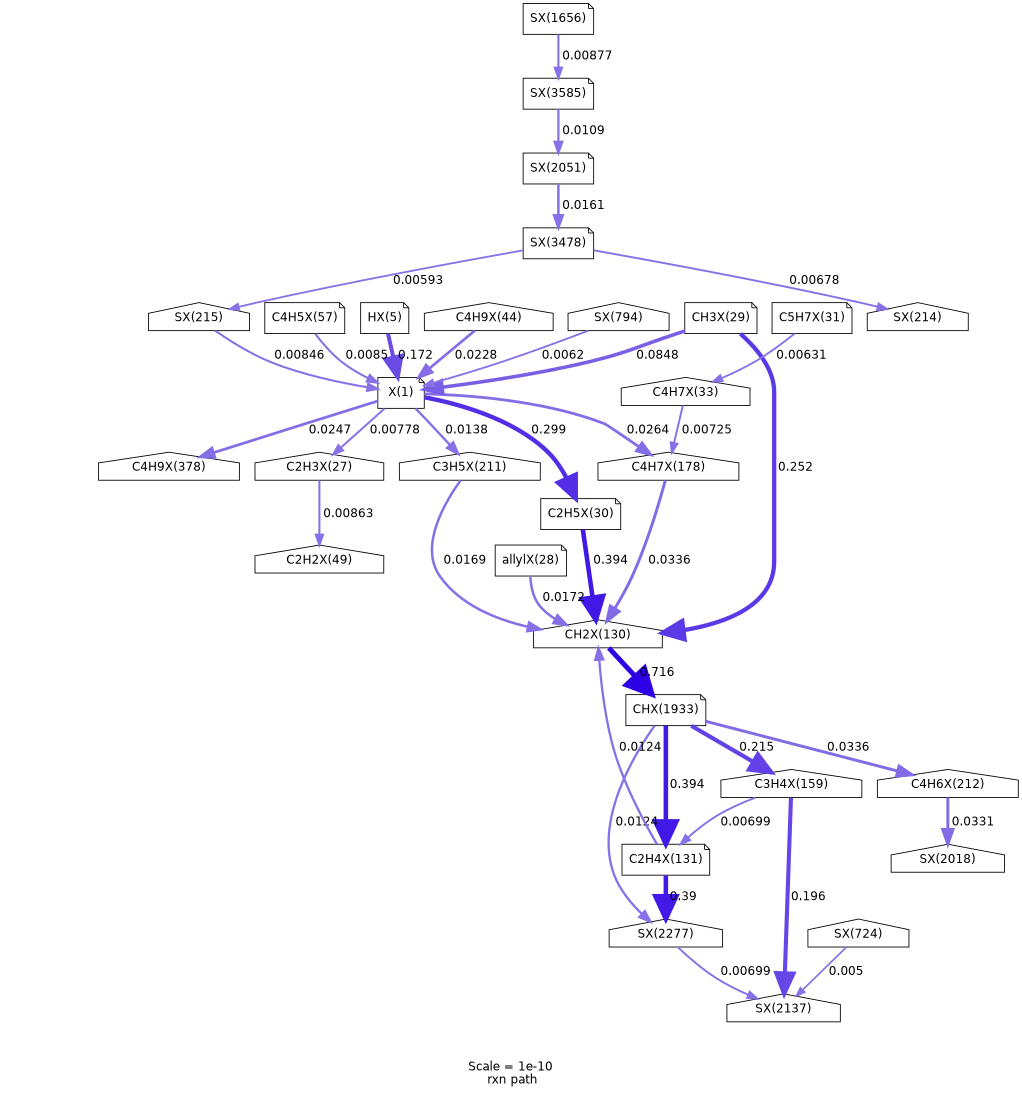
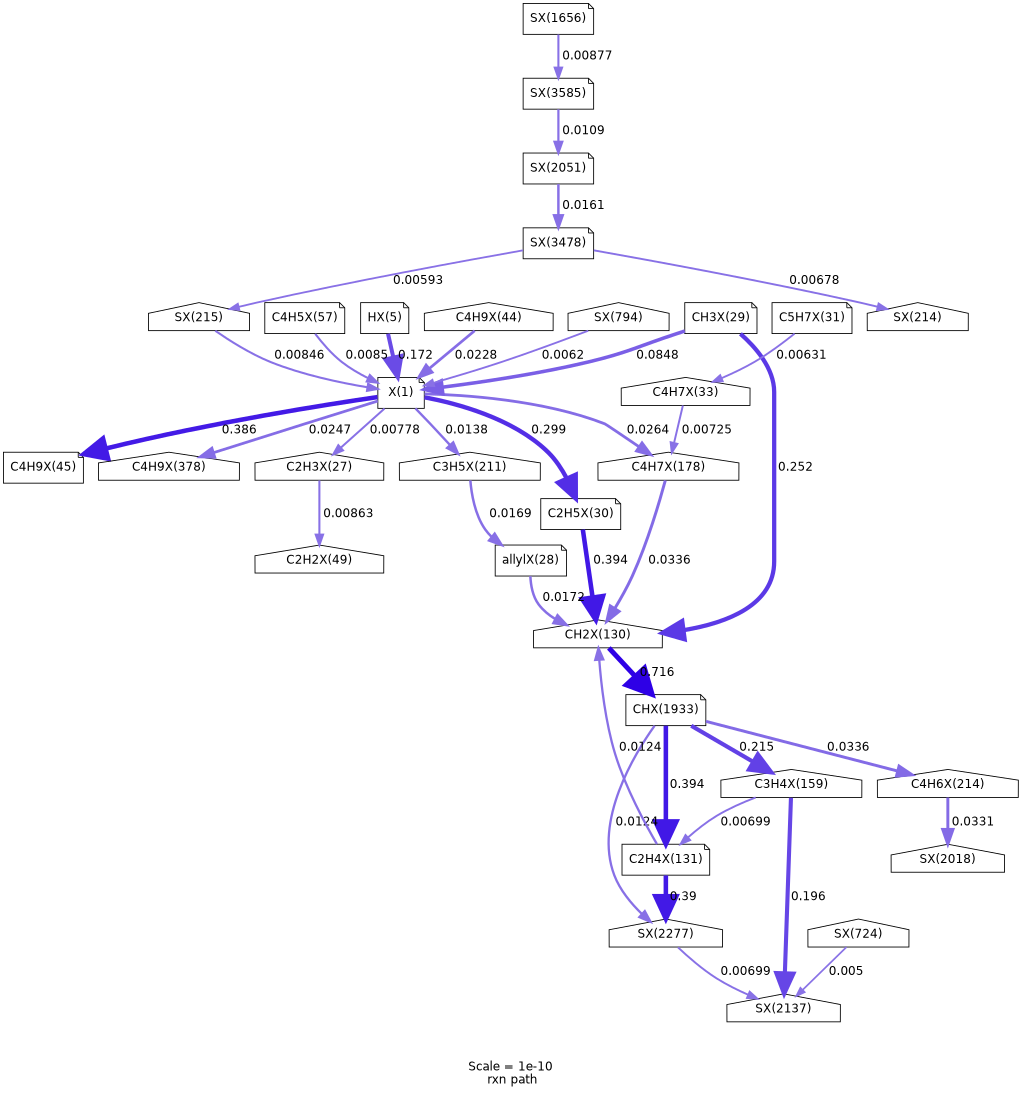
node "C4H9X(45)": added
edge "C3H5X(211)" -> "CH2X(130)": now "C3H5X(211)" -> "allylX(28)"
node "C4H6X(212)": label "C4H6X(212)" -> "C4H6X(214)"
